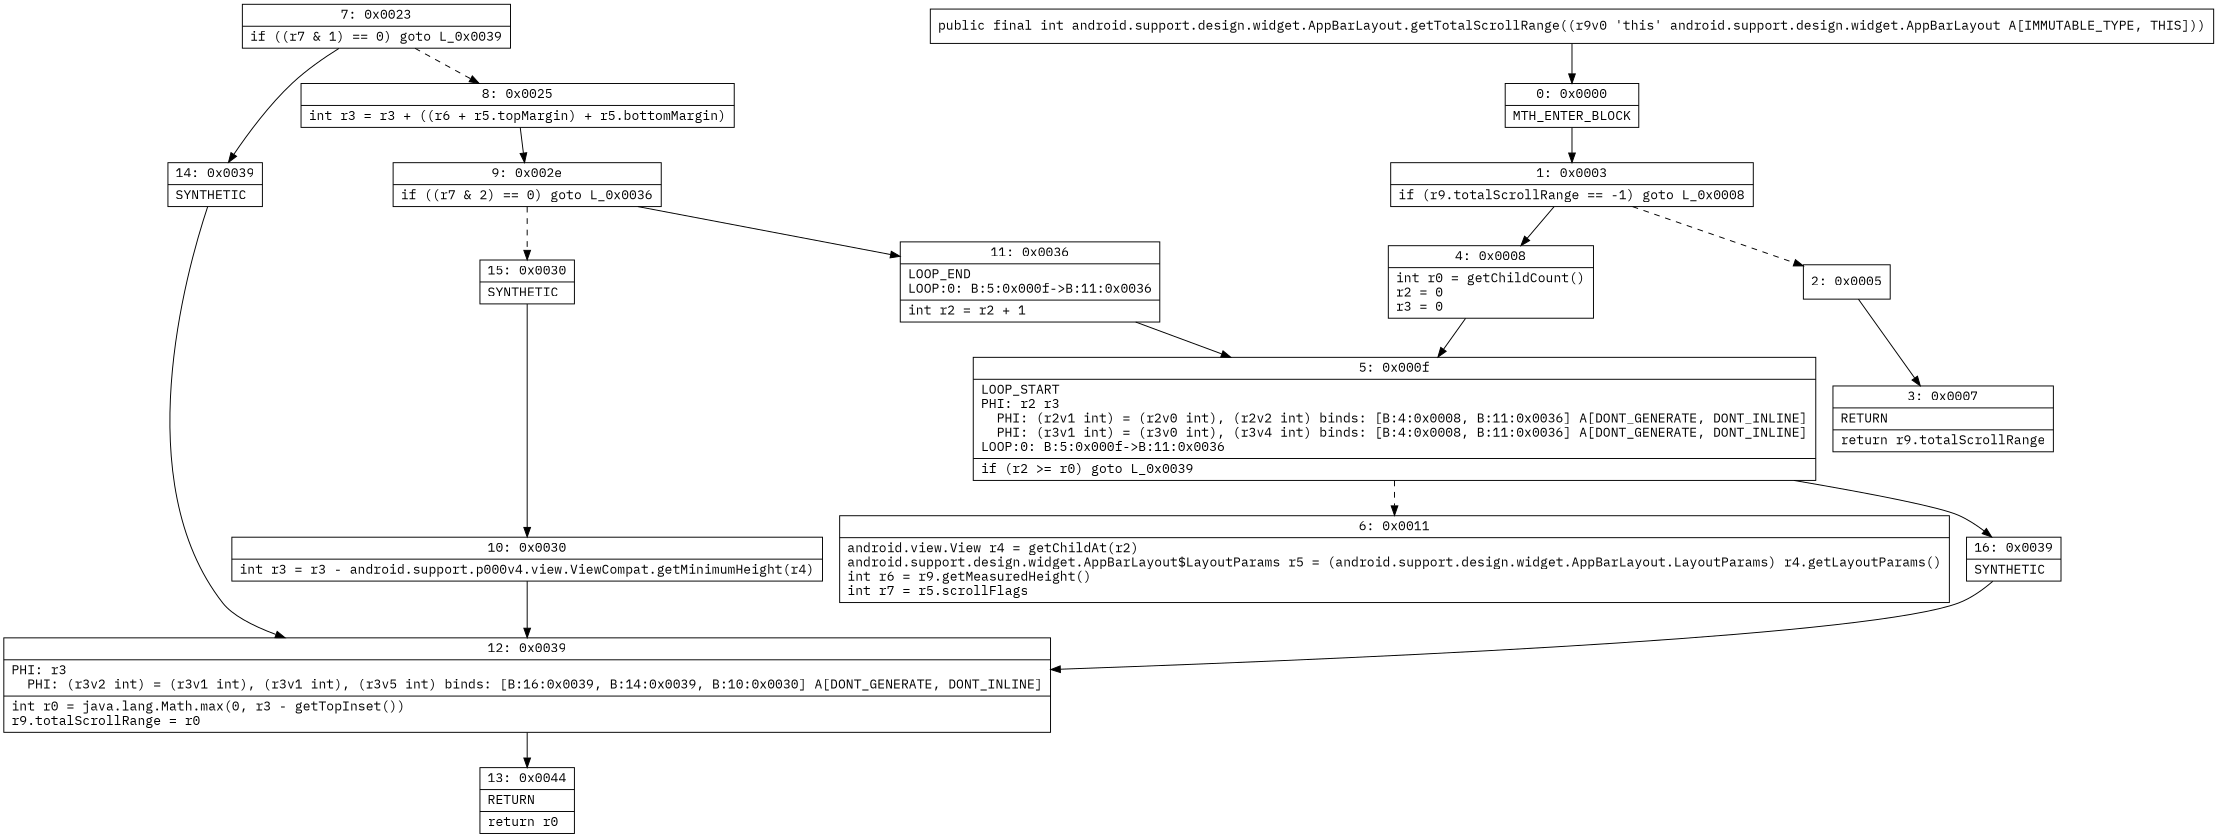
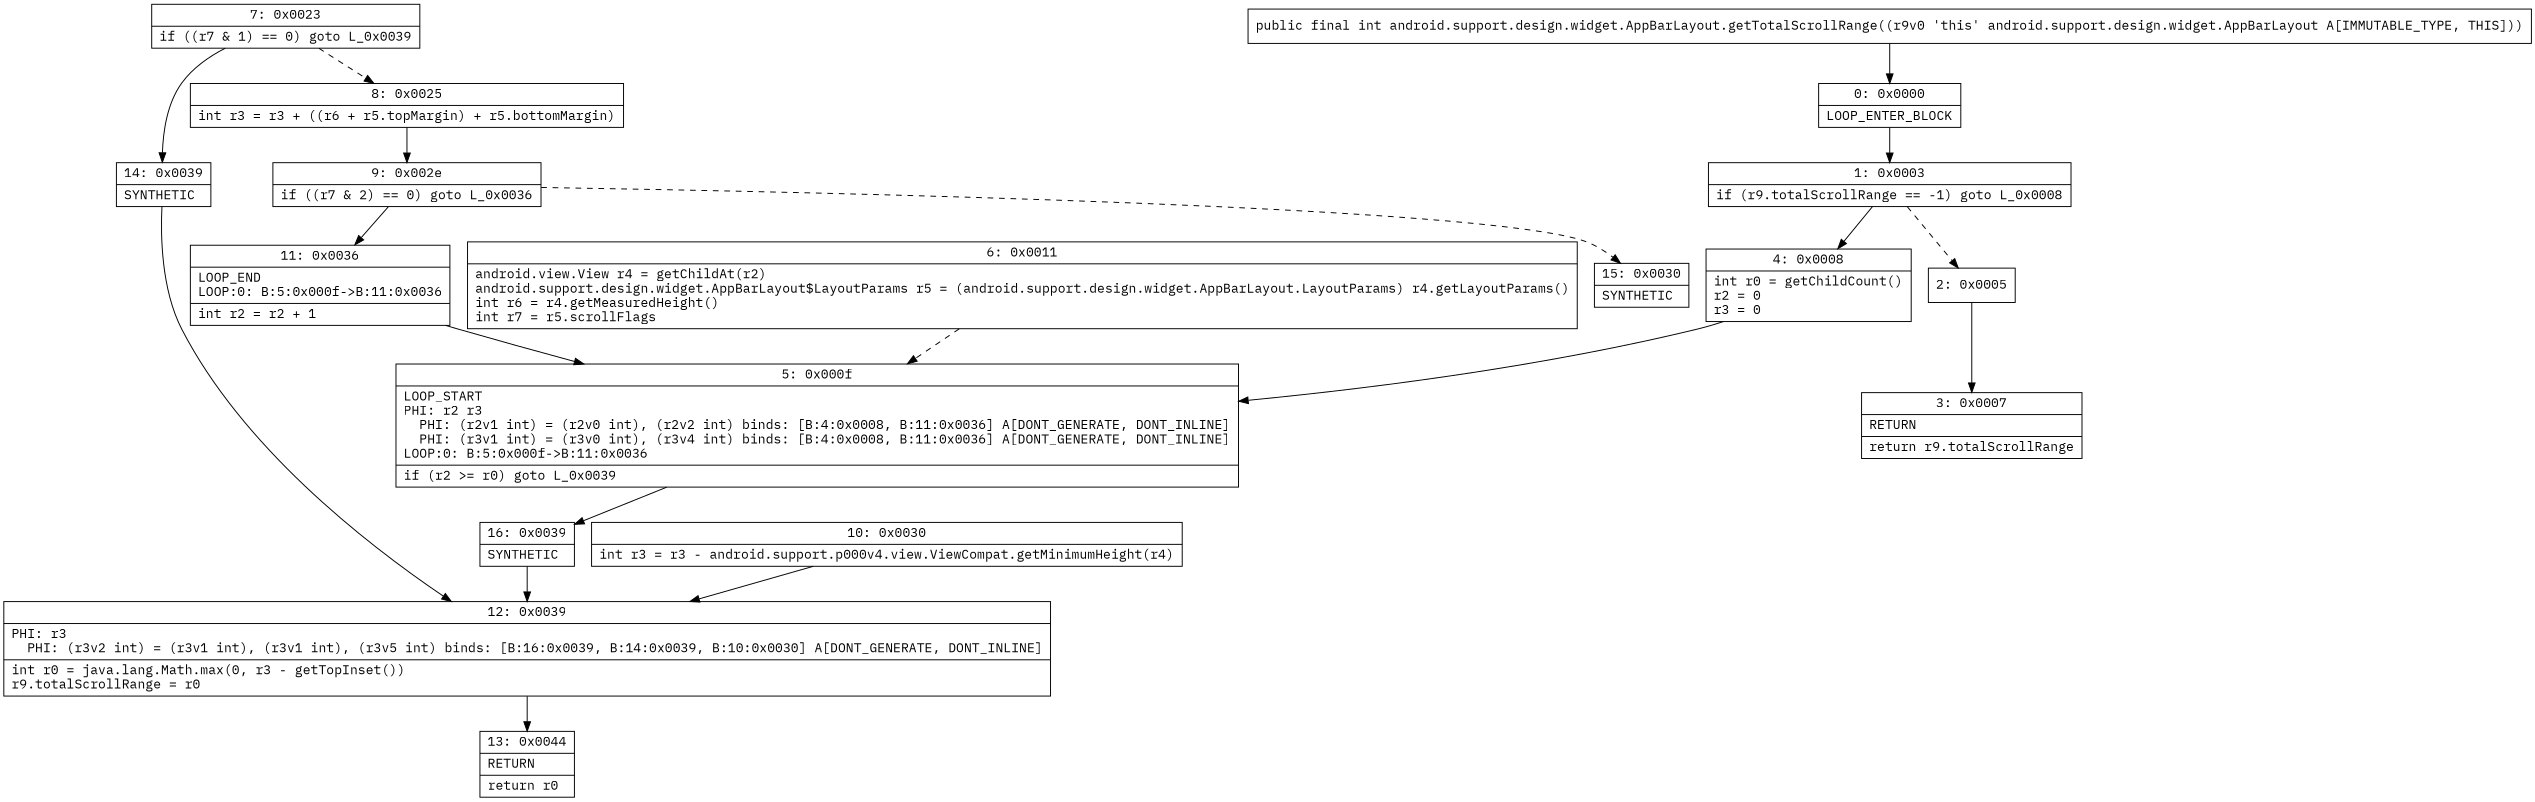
node "0: 0x0000": text "MTH_ENTER_BLOCK" -> "LOOP_ENTER_BLOCK"
edge "15: 0x0030" -> "10: 0x0030": removed
edge "5: 0x000f" -> "6: 0x0011": reversed
node "6: 0x0011": text "int r6 = r9.getMeasuredHeight()" -> "int r6 = r4.getMeasuredHeight()"
